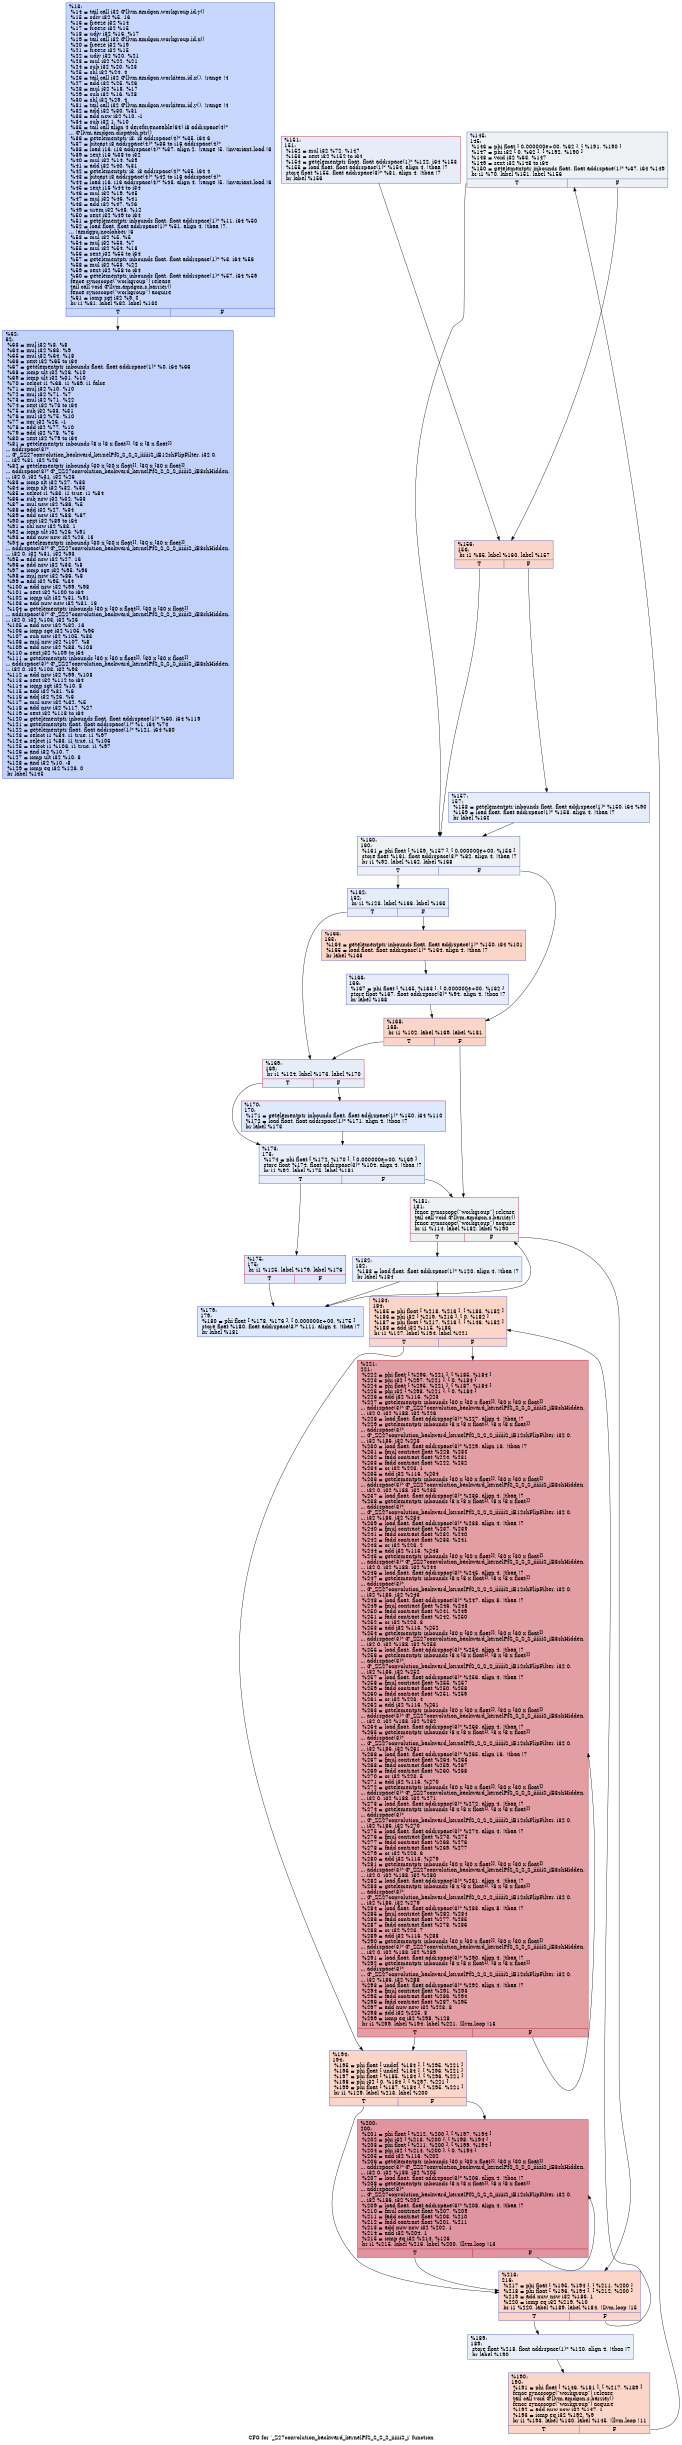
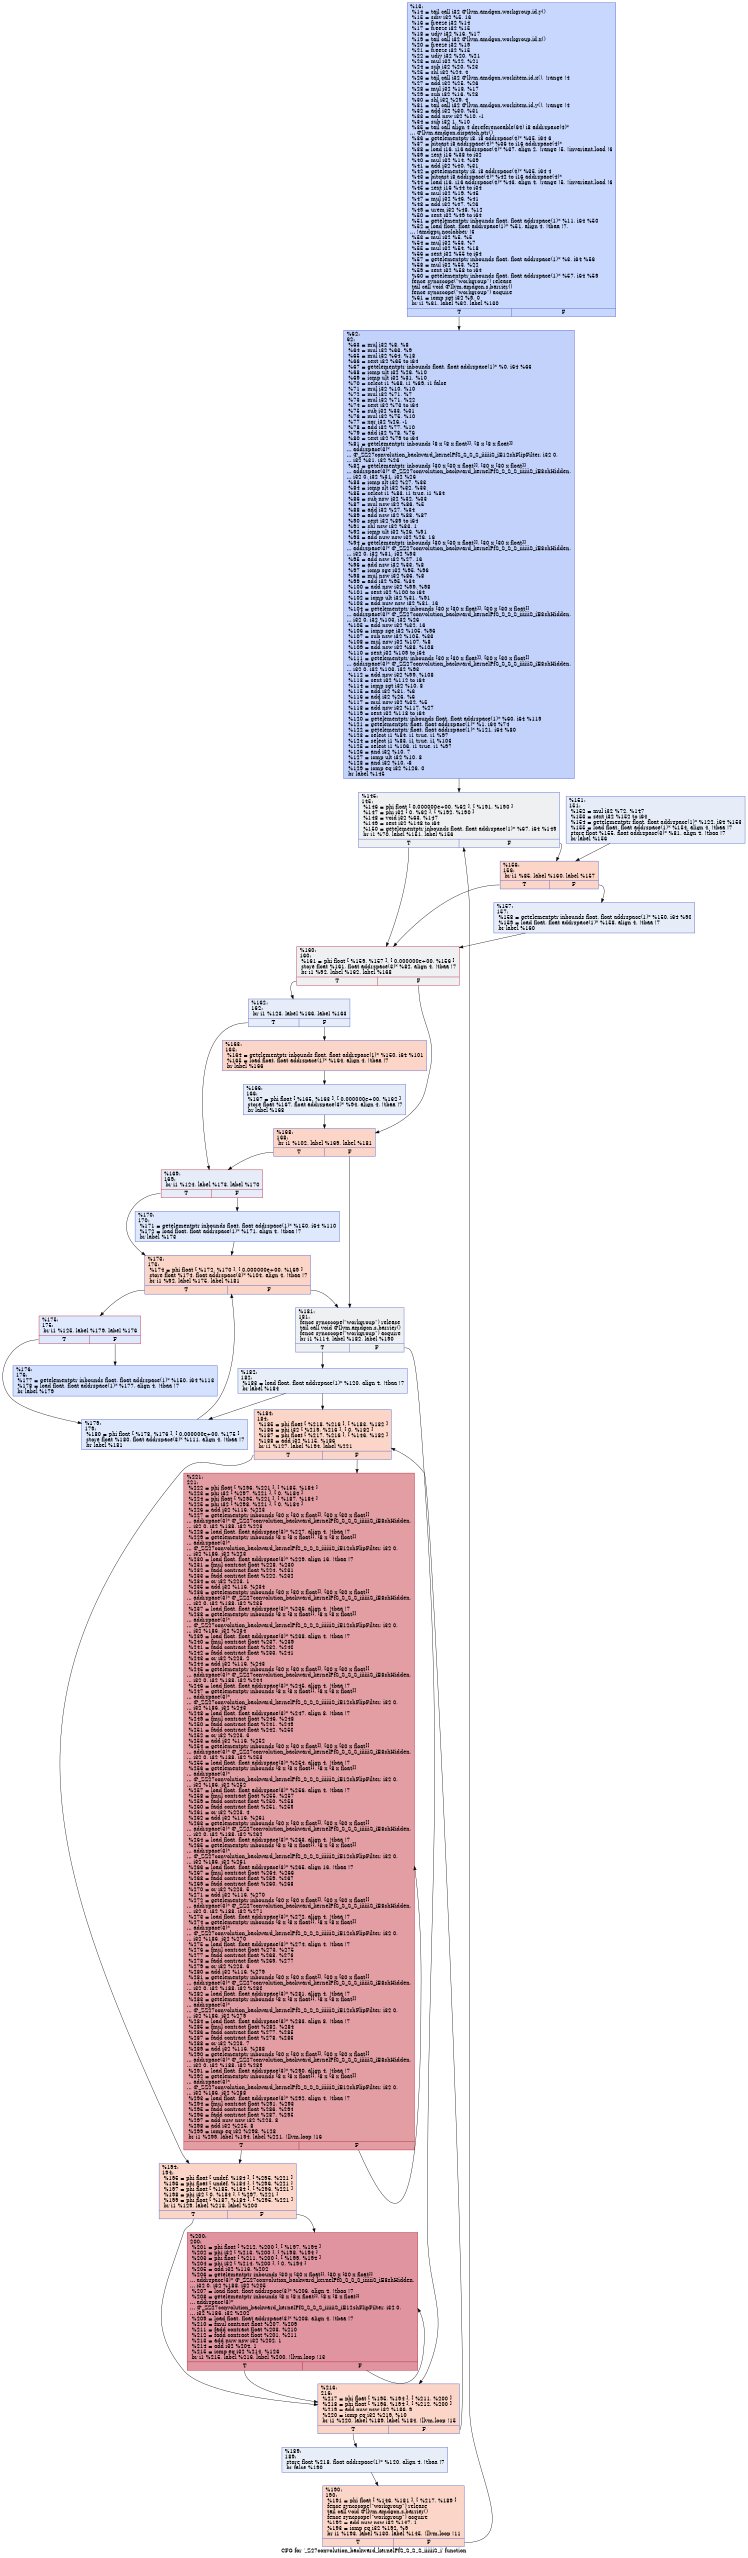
node "%151:": color #b70d28ff -> #3d50c3ff
edge "%62:" -> "%145:": added
node "%160:": color #3d50c3ff -> #b70d28ff
node "%170:": color #b70d28ff -> #3d50c3ff
node "%173:": fillcolor #c7d7f070 -> #f5a08170
node "%181:": color #b70d28ff -> #3d50c3ff
edge "%179:" -> "%181:": now "%179:" -> "%173:"
node "%176:": added
node "%216:": text "%219 = add nuw nsw i32 %186, 1" -> "%219 = add nuw nsw i32 %186, 9"
node "%189:": text "br label %190" -> "br false %190"
